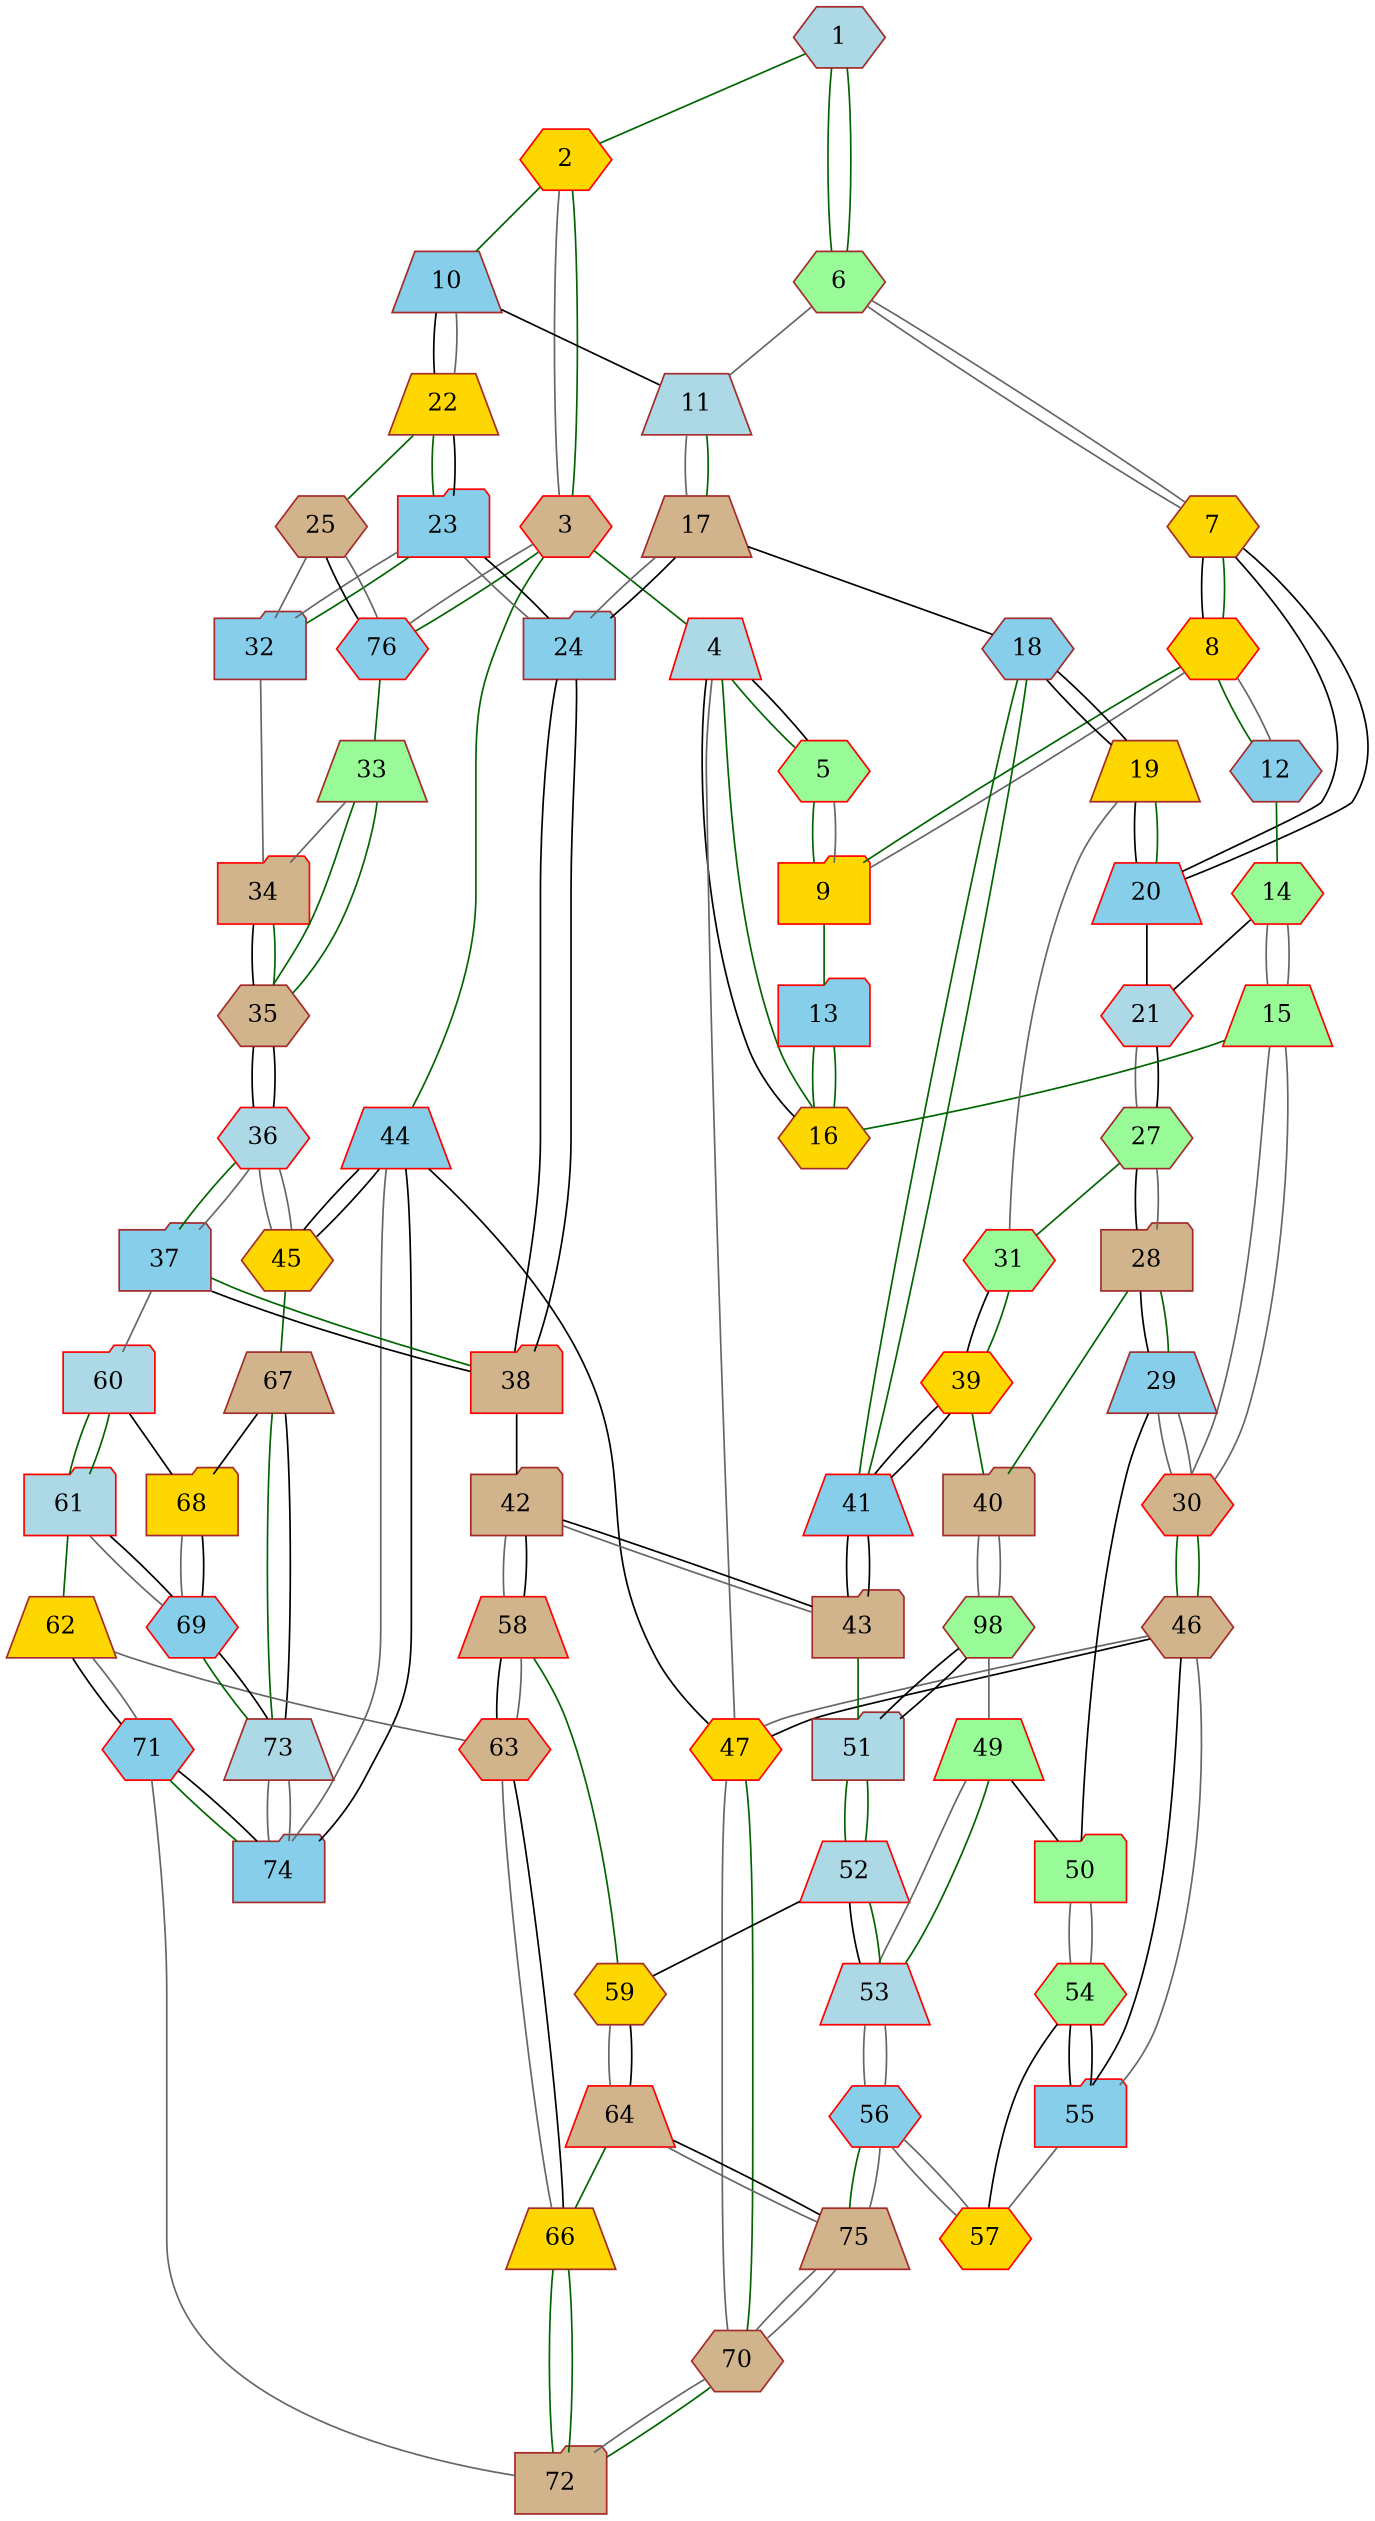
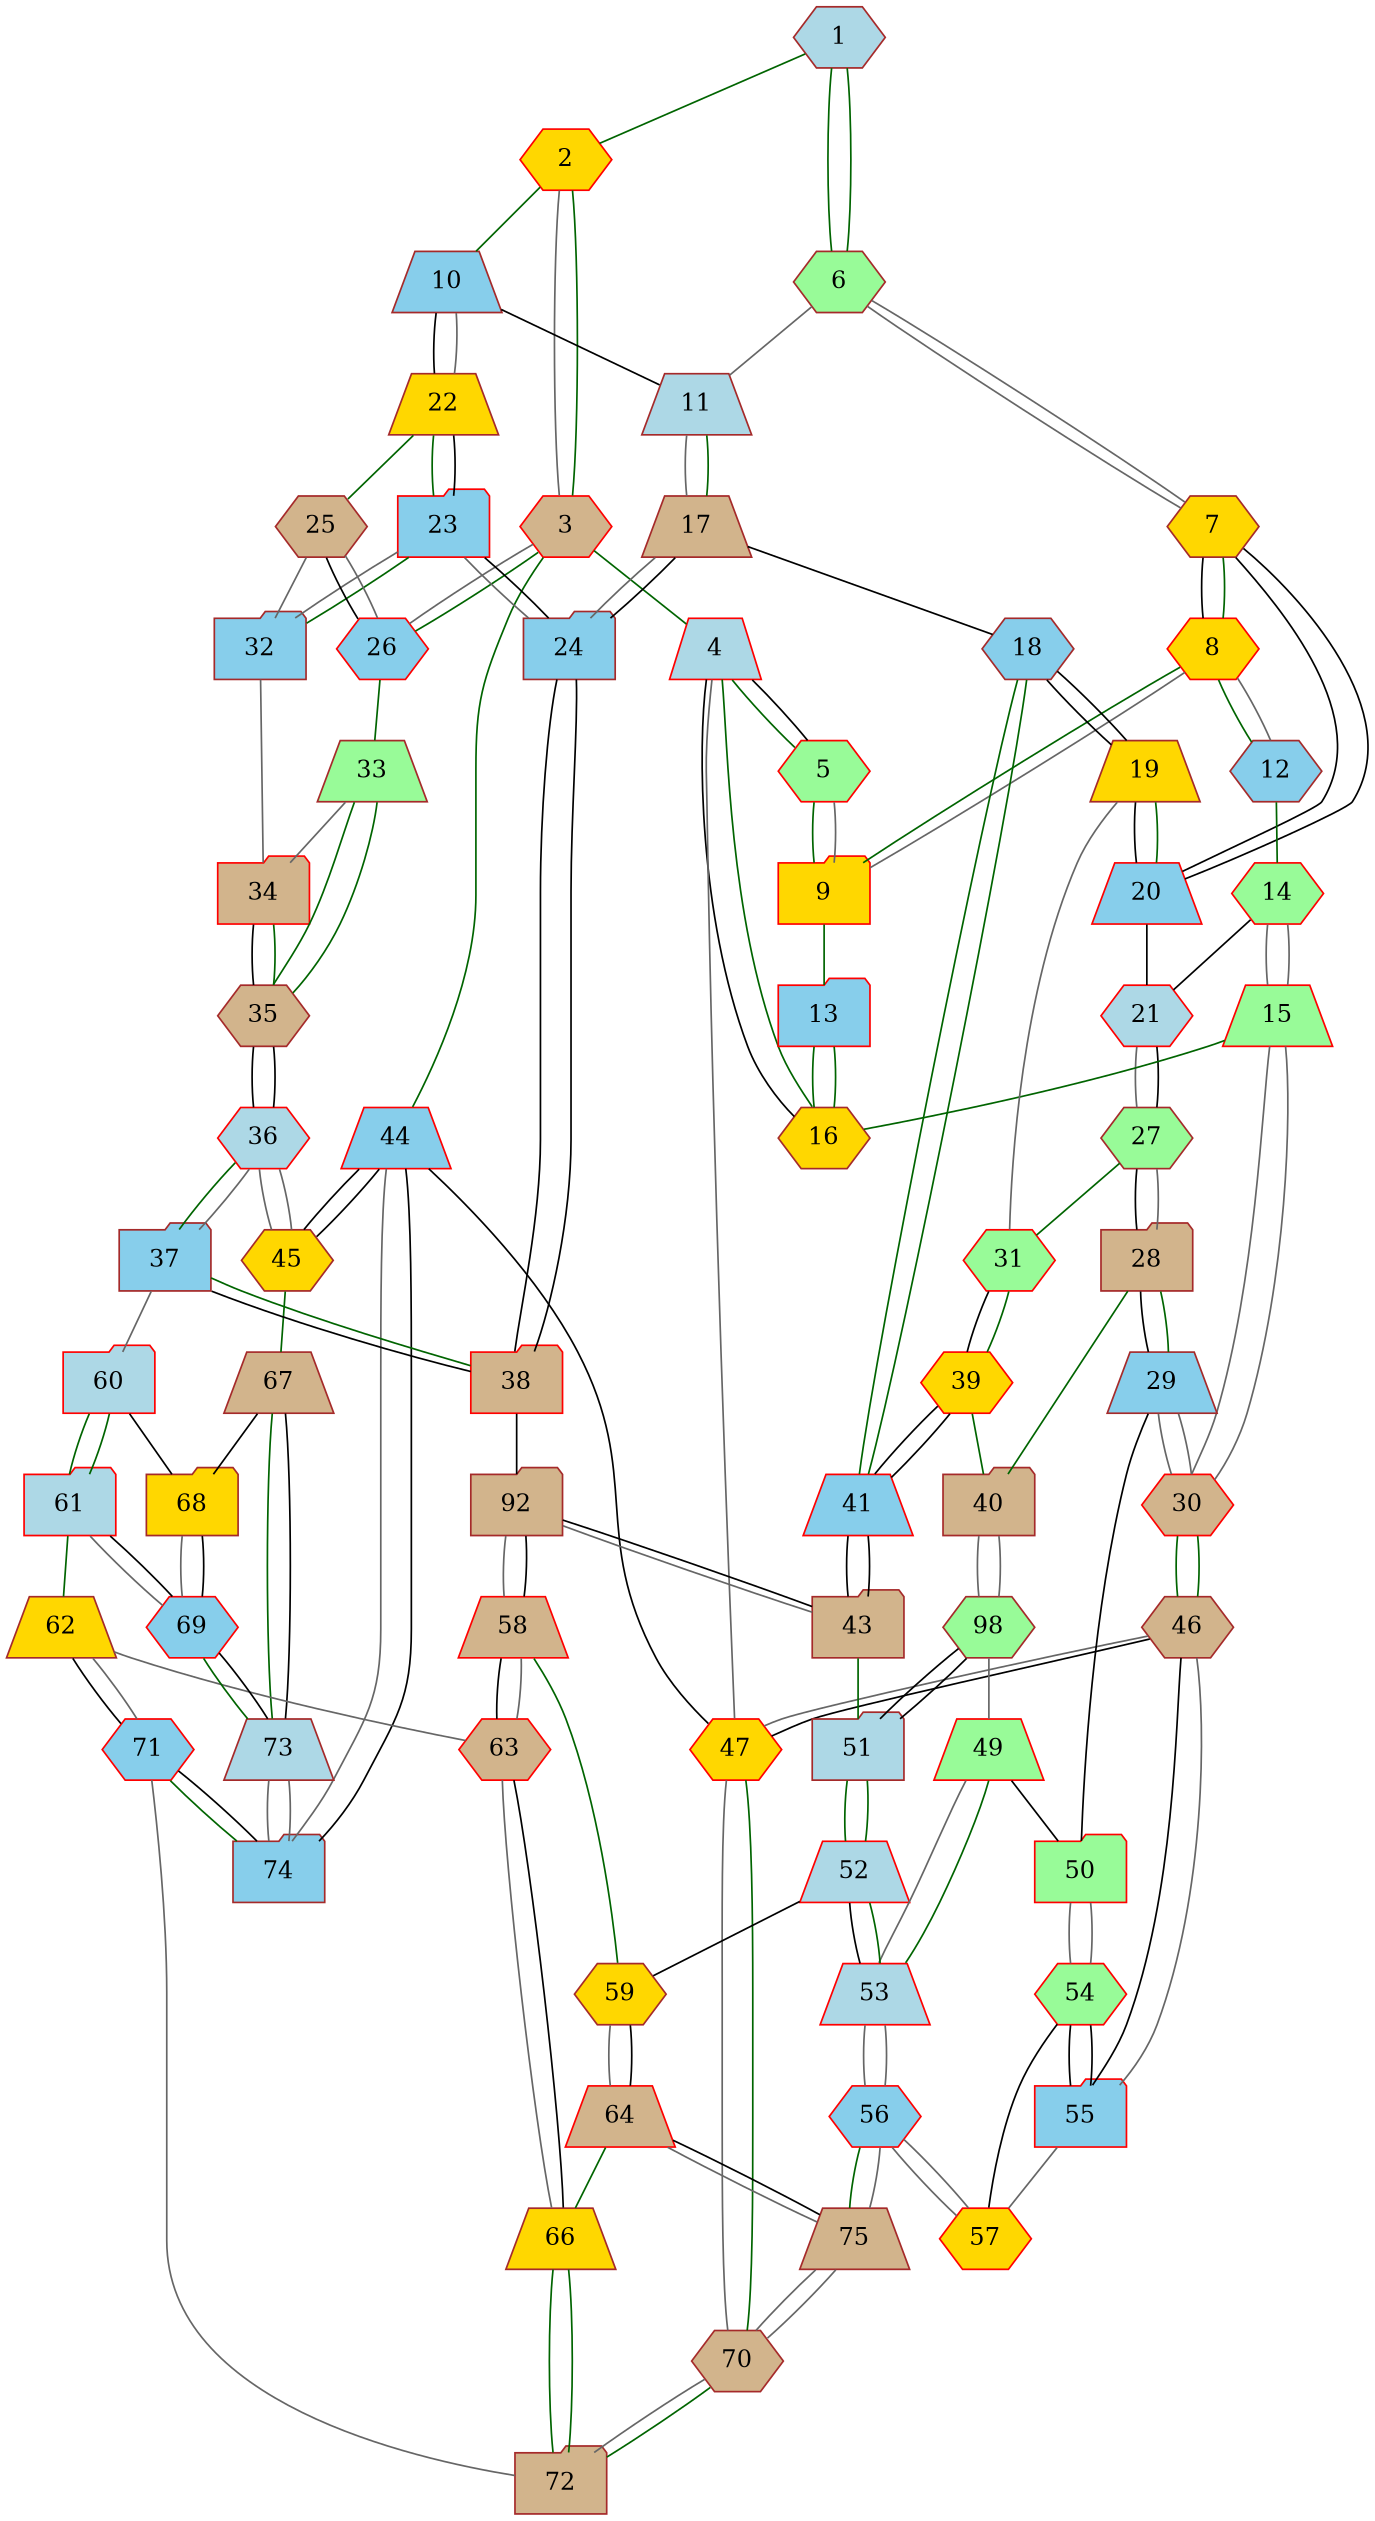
node "76": label "76" -> "26"
node "42": label "42" -> "92"
